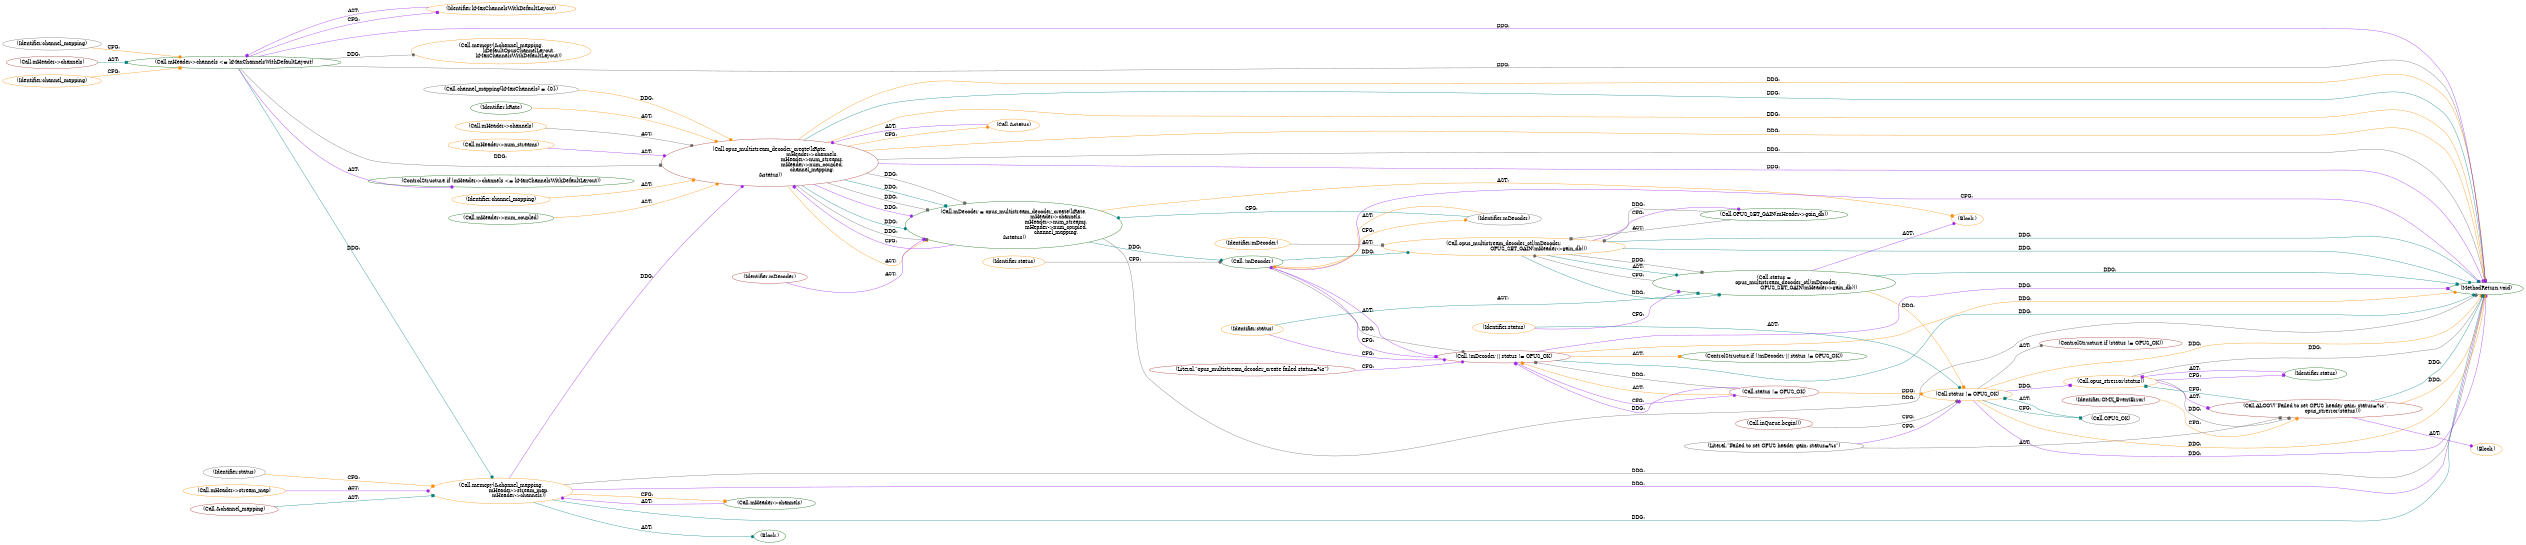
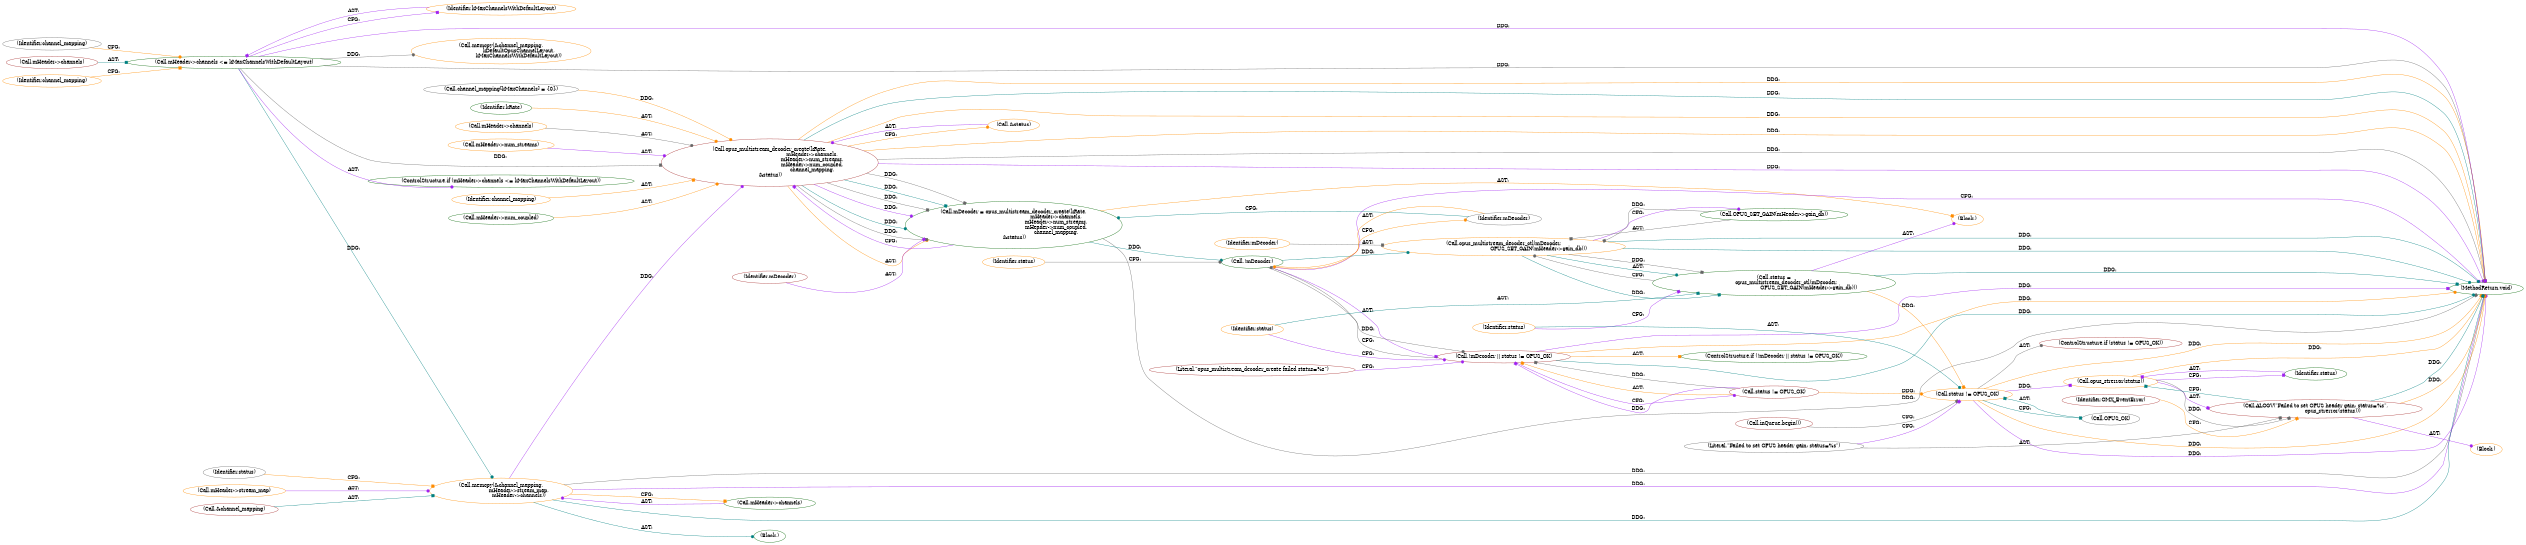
edge "(Call,!mDecoder || status != OPUS_OK)" -> "(Call,!mDecoder)": color purple -> gray40
edge "(Call,opus_strerror(status))" -> "(MethodReturn,void)": color gray40 -> darkorange
